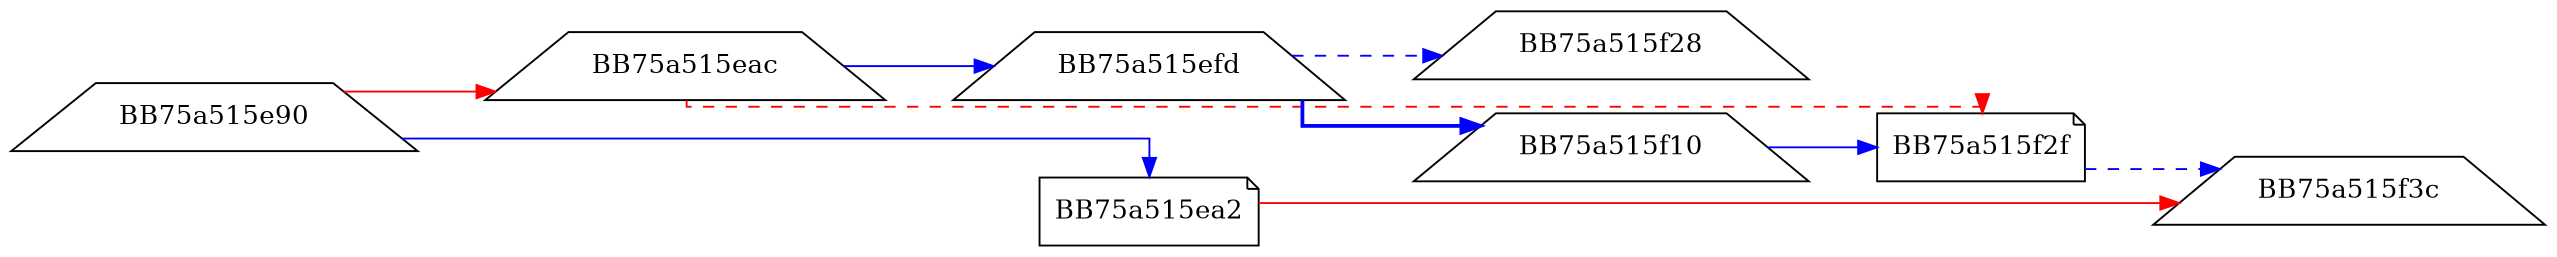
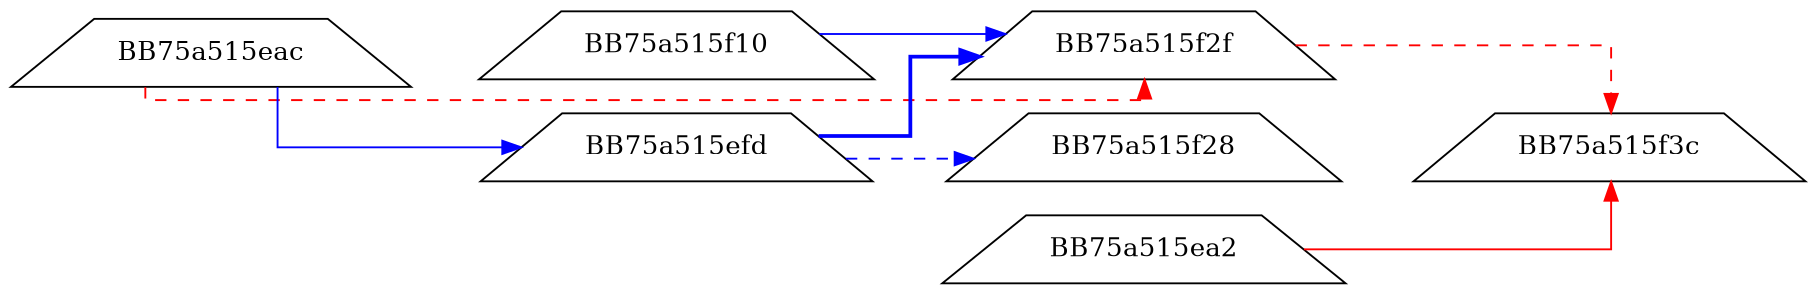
node "BB75a515e90": removed
edge "BB75a515efd" -> "BB75a515f10": now "BB75a515efd" -> "BB75a515f2f"
node "BB75a515f2f": shape note -> trapezium
edge "BB75a515f2f" -> "BB75a515f3c": color blue -> red
node "BB75a515ea2": shape note -> trapezium
